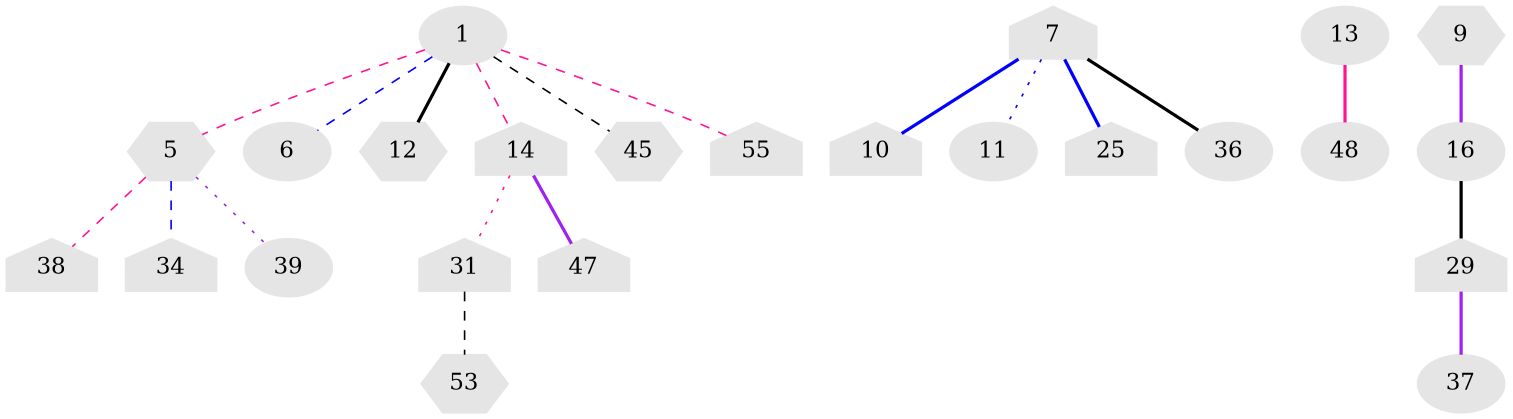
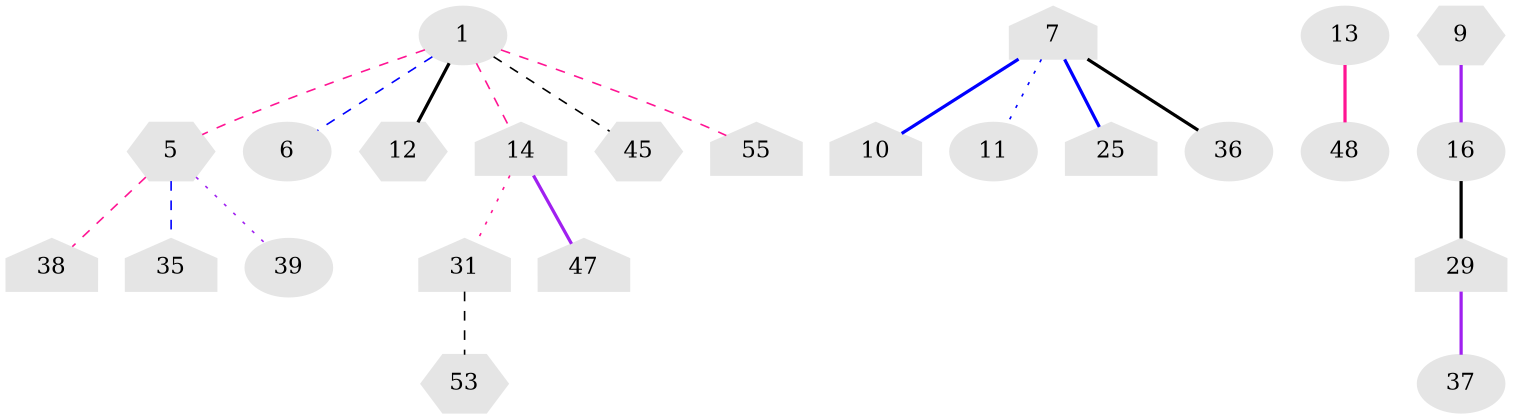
node "34": label "34" -> "35"
